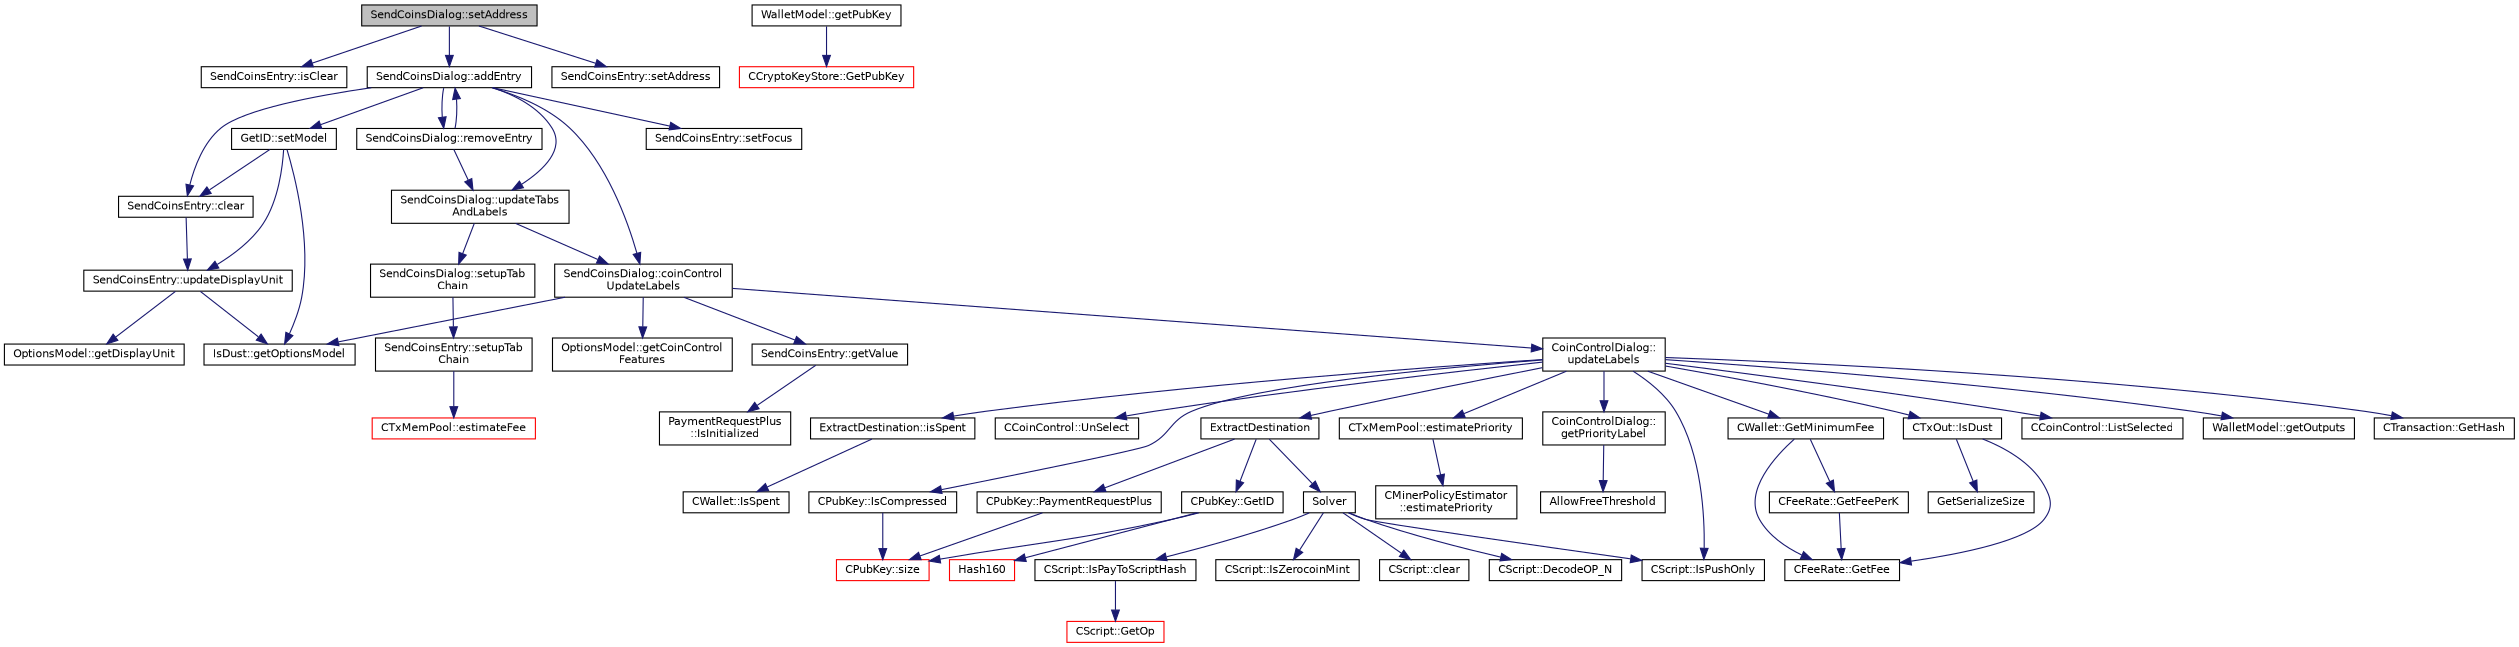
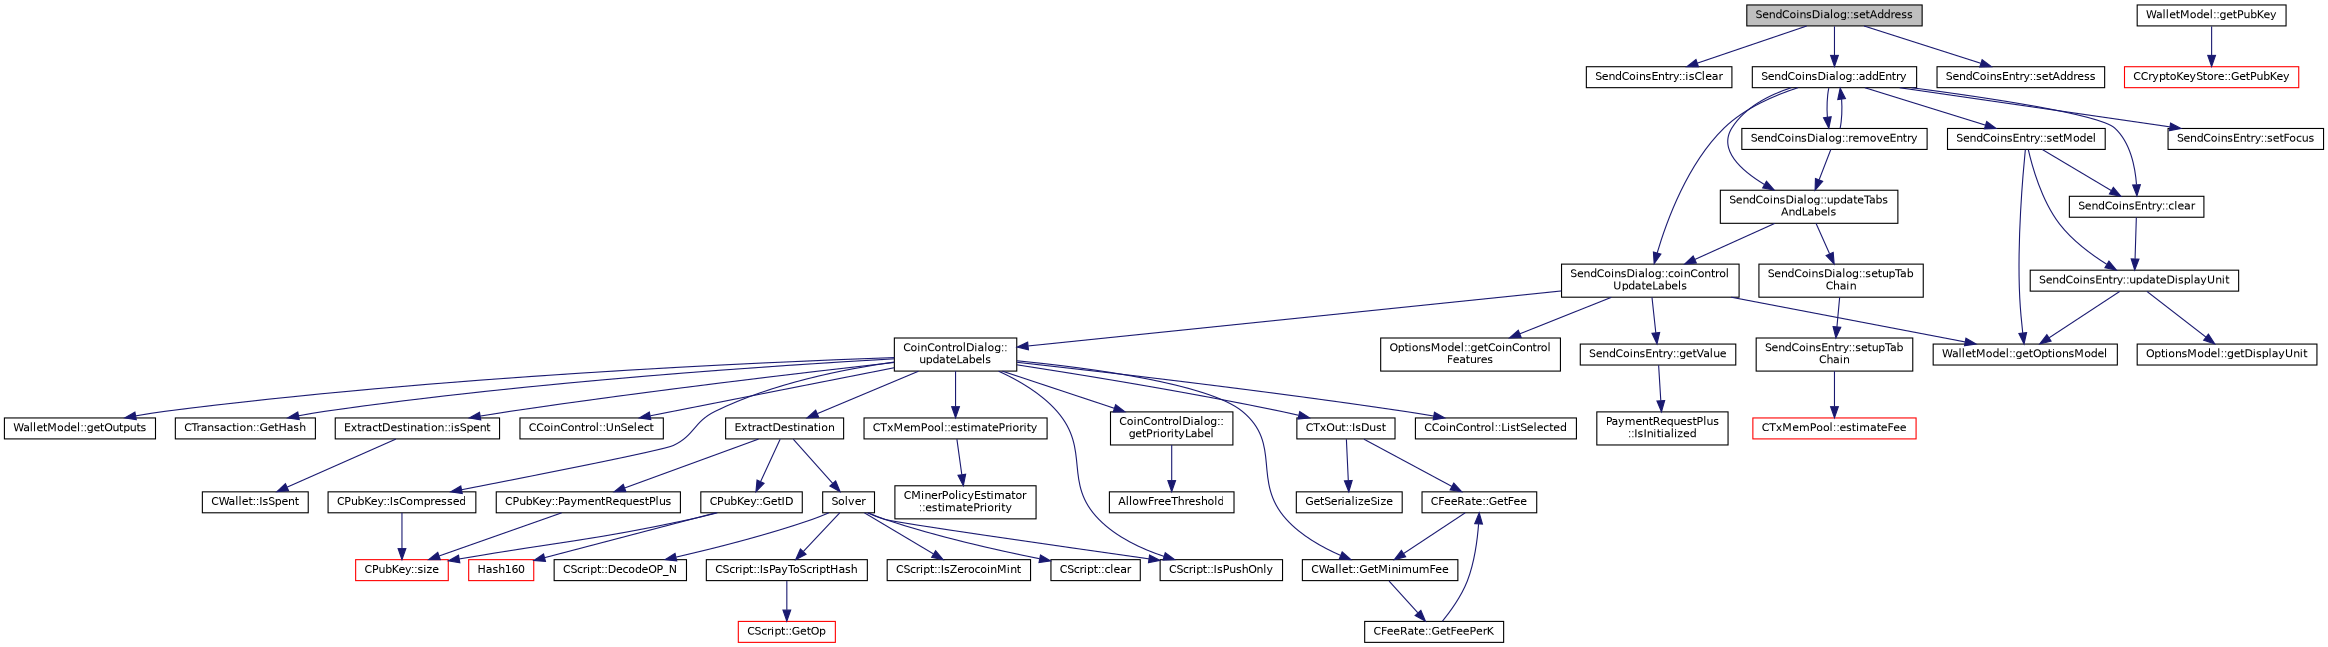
node "GetID::setModel": label "GetID::setModel" -> "SendCoinsEntry::setModel"
node "IsDust::getOptionsModel": label "IsDust::getOptionsModel" -> "WalletModel::getOptionsModel"
edge "CWallet::GetMinimumFee" -> "CFeeRate::GetFee": reversed
